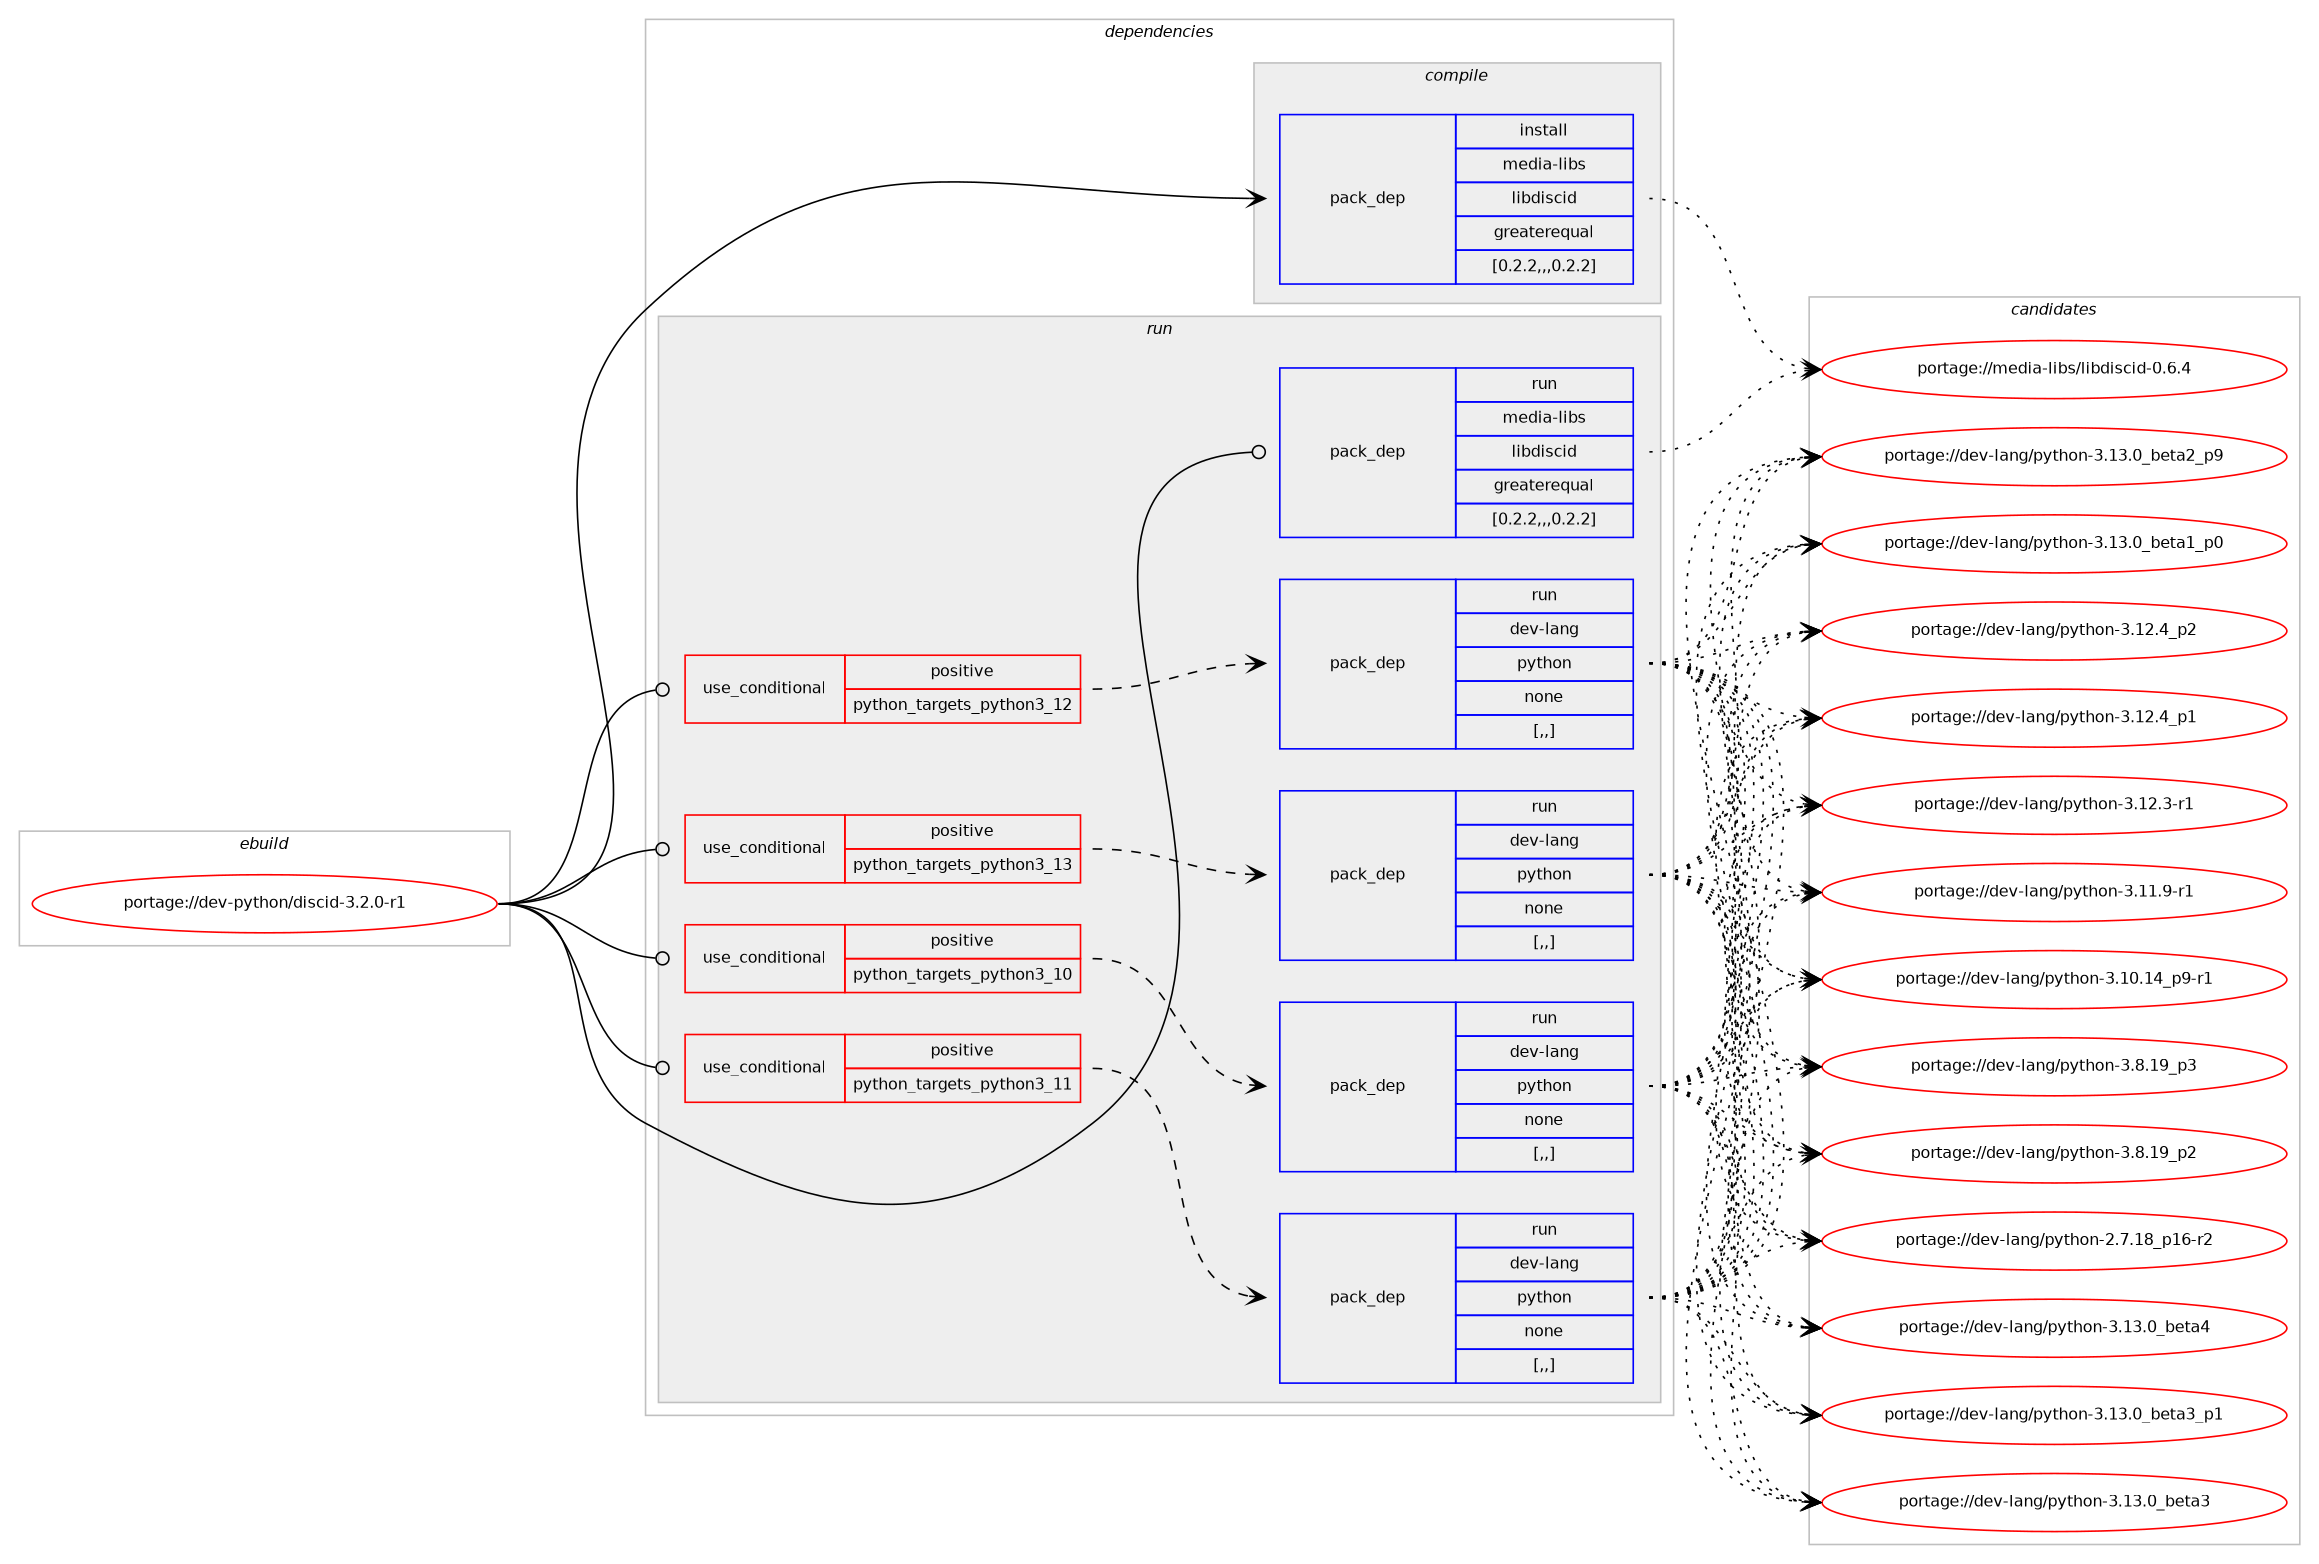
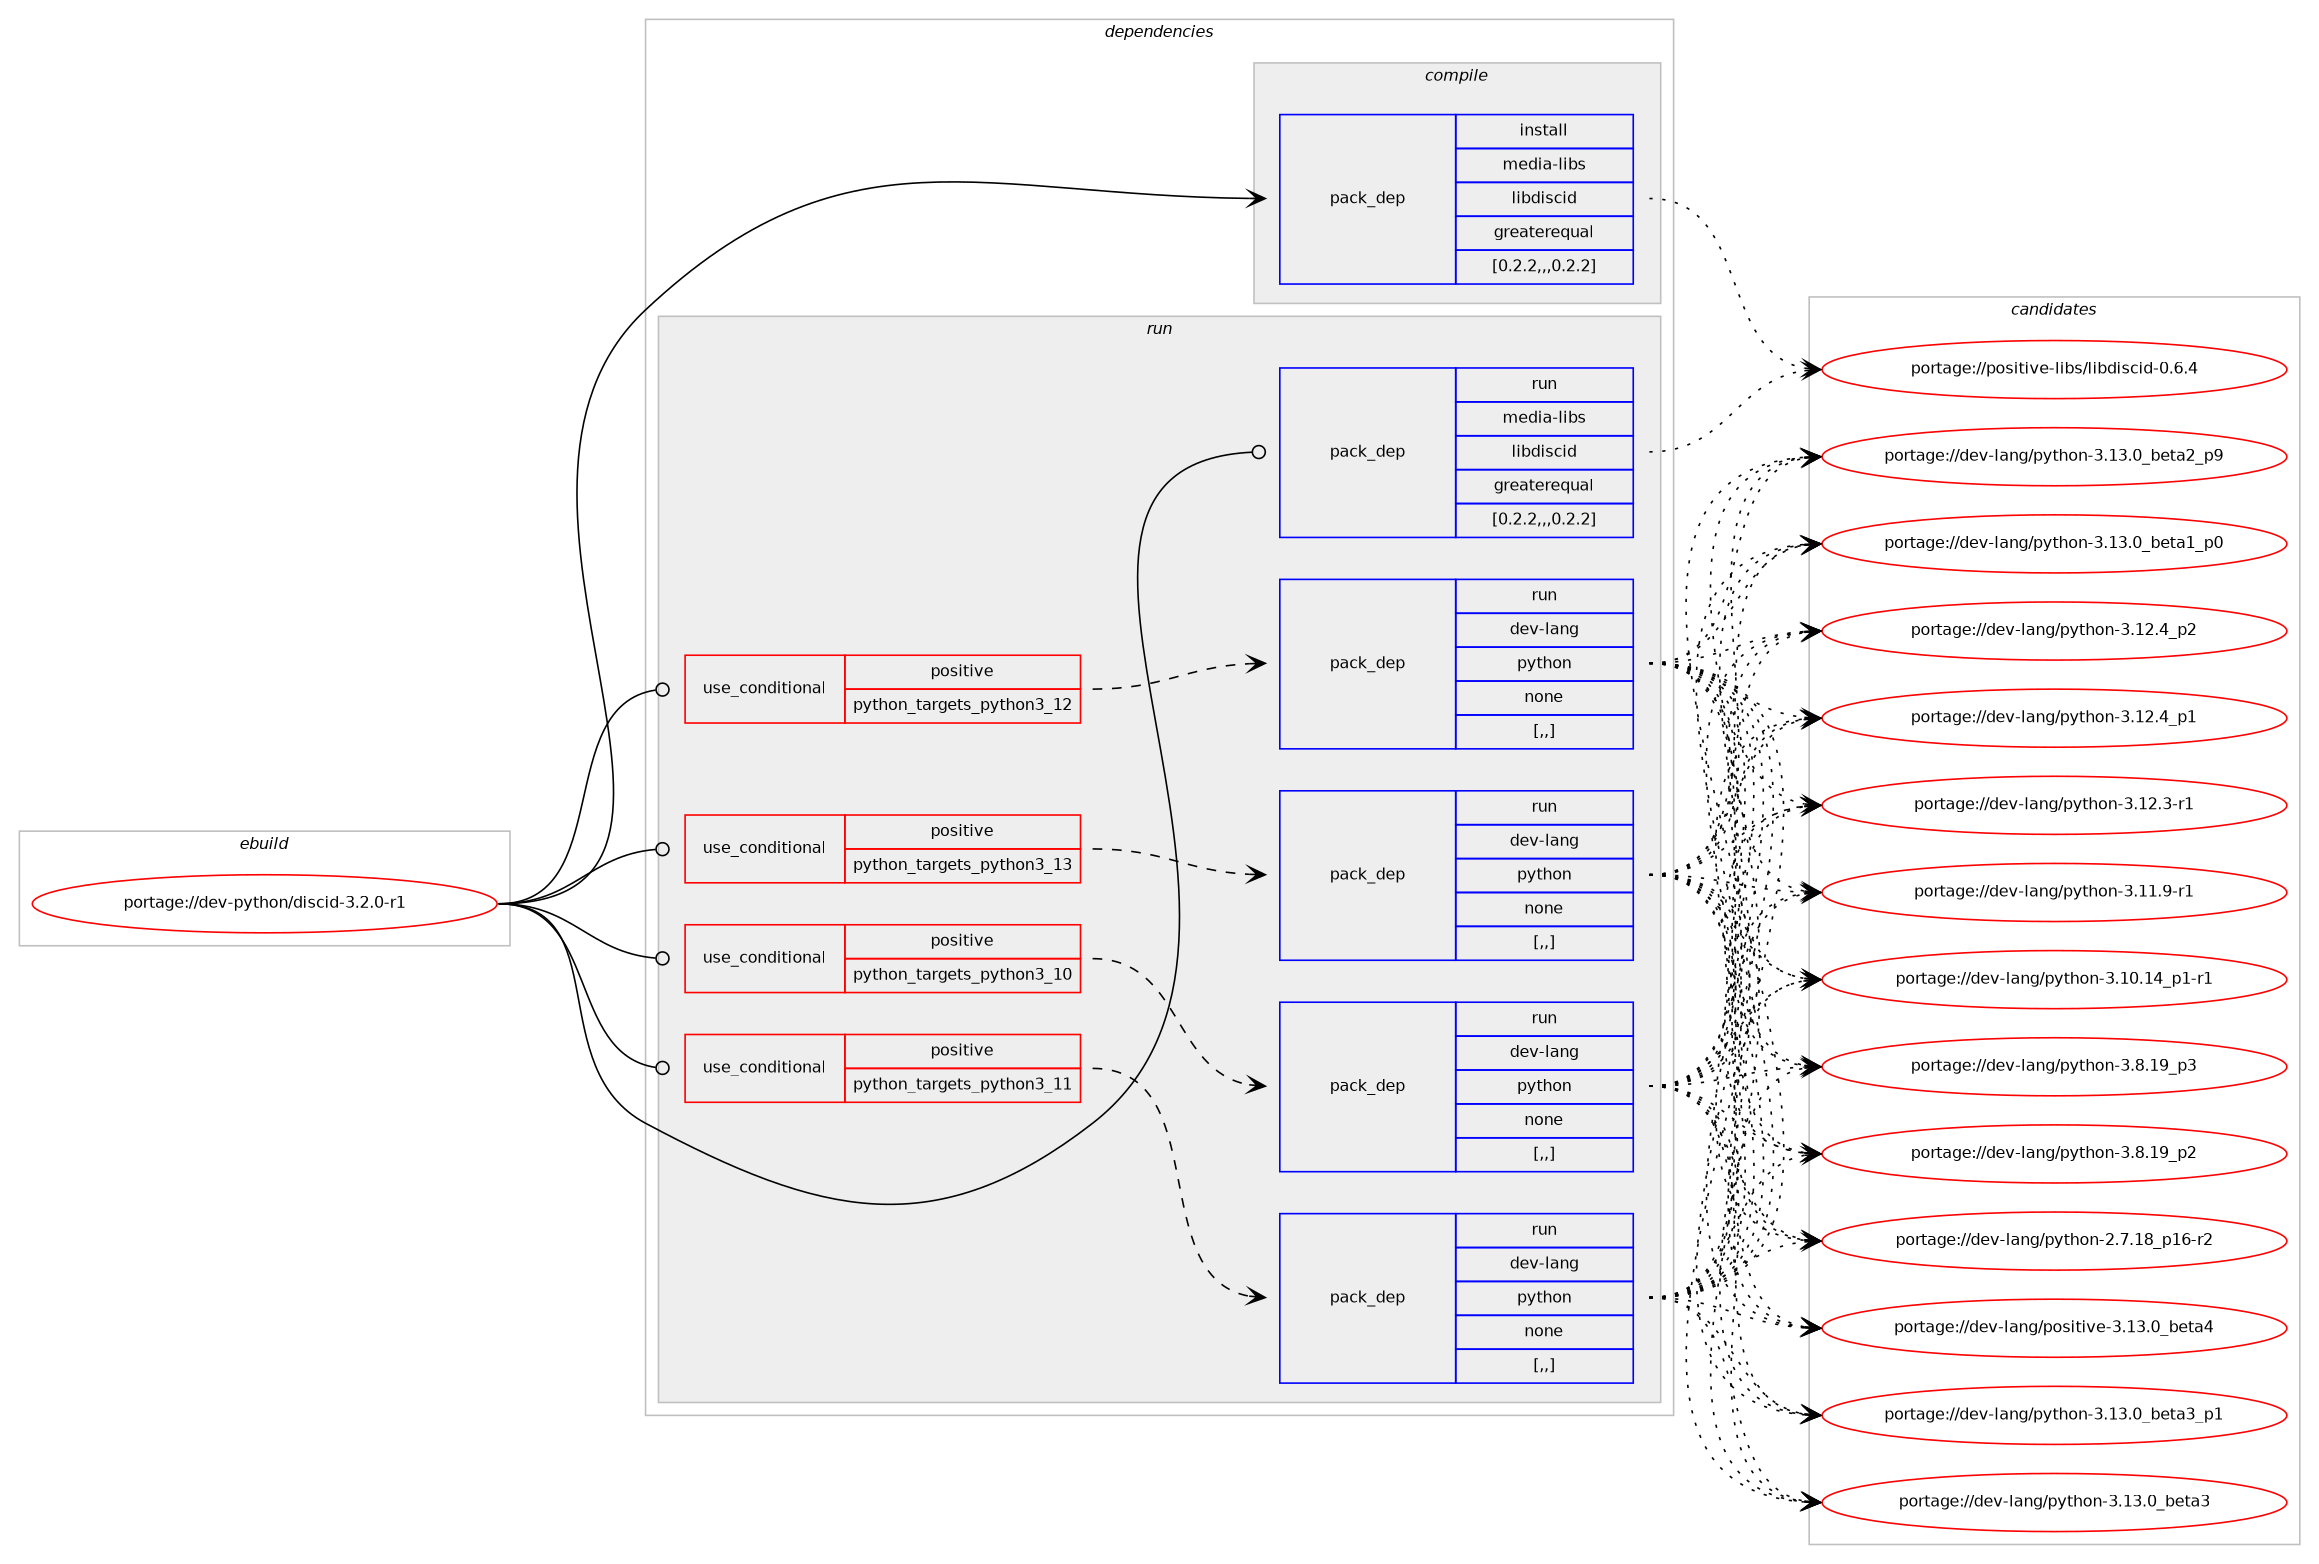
node "portage://media-libs/libdiscid-0.6.4": label "portage://media-libs/libdiscid-0.6.4" -> "portage://positive-libs/libdiscid-0.6.4"
node "portage://dev-lang/python-3.10.14_p9-r1": label "portage://dev-lang/python-3.10.14_p9-r1" -> "portage://dev-lang/python-3.10.14_p1-r1"
node "portage://dev-lang/python-3.13.0_beta4": label "portage://dev-lang/python-3.13.0_beta4" -> "portage://dev-lang/positive-3.13.0_beta4"
